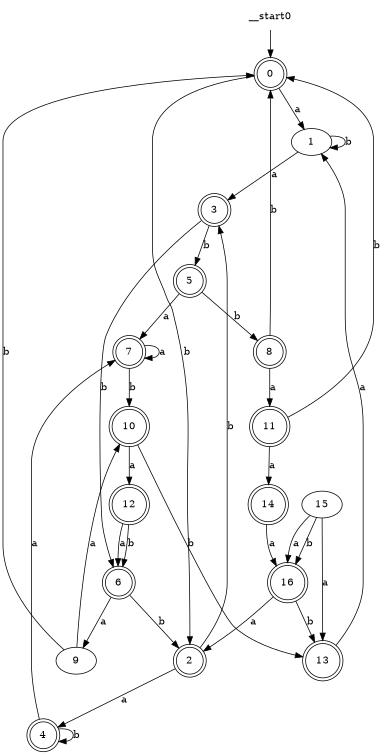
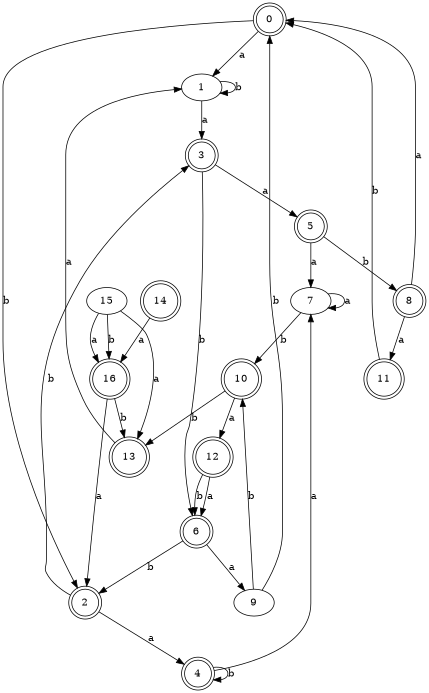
node "__start0": removed
edge "8" -> "0": label "b" -> "a"
edge "3" -> "5": label "b" -> "a"
node "7": shape doublecircle -> ellipse
edge "11" -> "14": removed, label "a"
edge "9" -> "10": label "a" -> "b"
